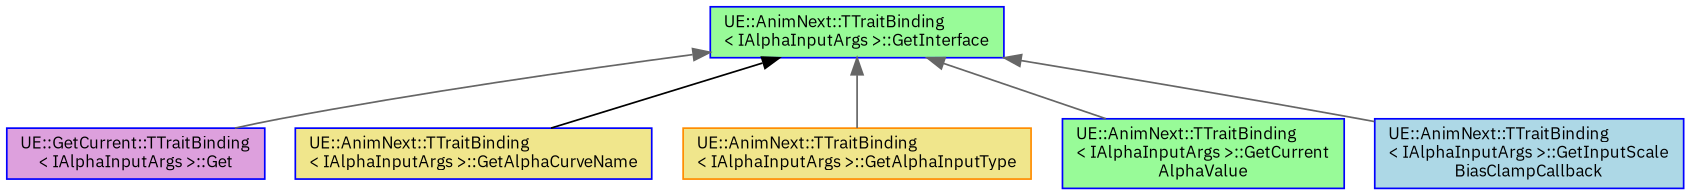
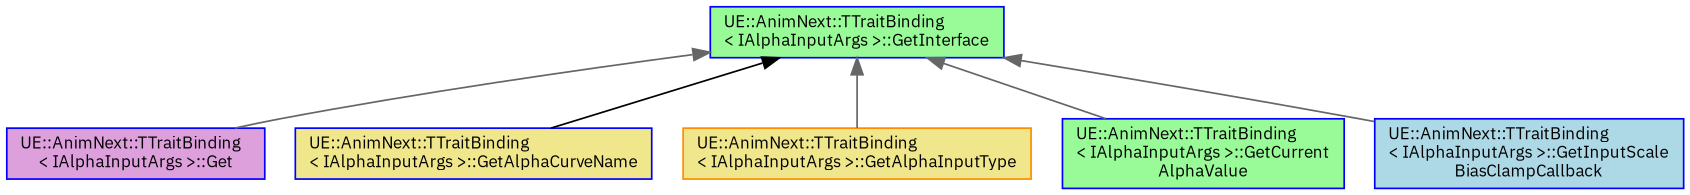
node "UE::GetCurrent::TTraitBinding < IAlphaInputArgs >::Get": label "UE::GetCurrent::TTraitBinding < IAlphaInputArgs >::Get" -> "UE::AnimNext::TTraitBinding < IAlphaInputArgs >::Get"
